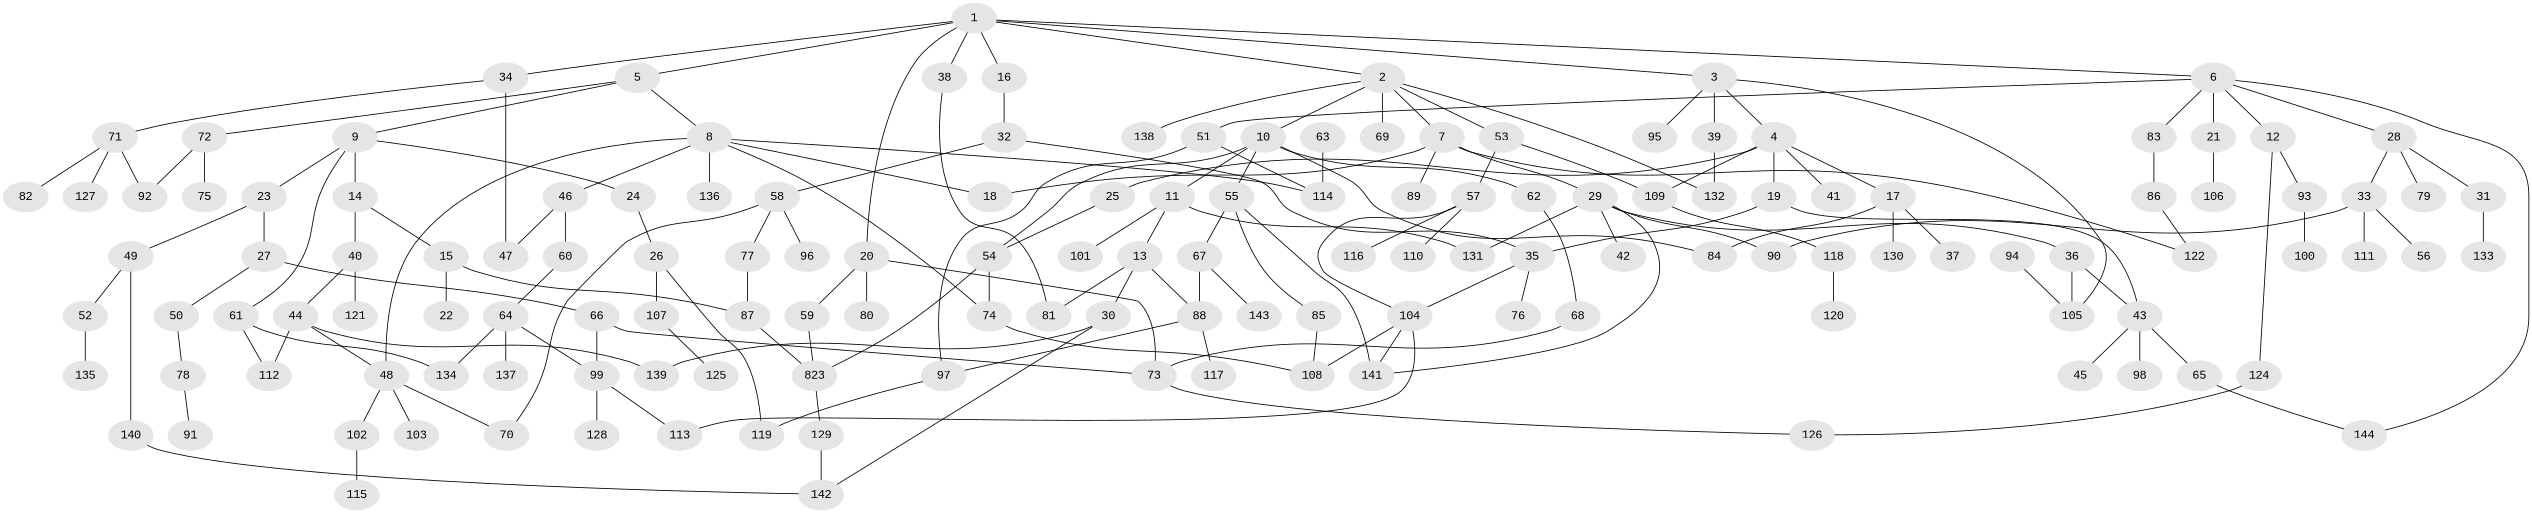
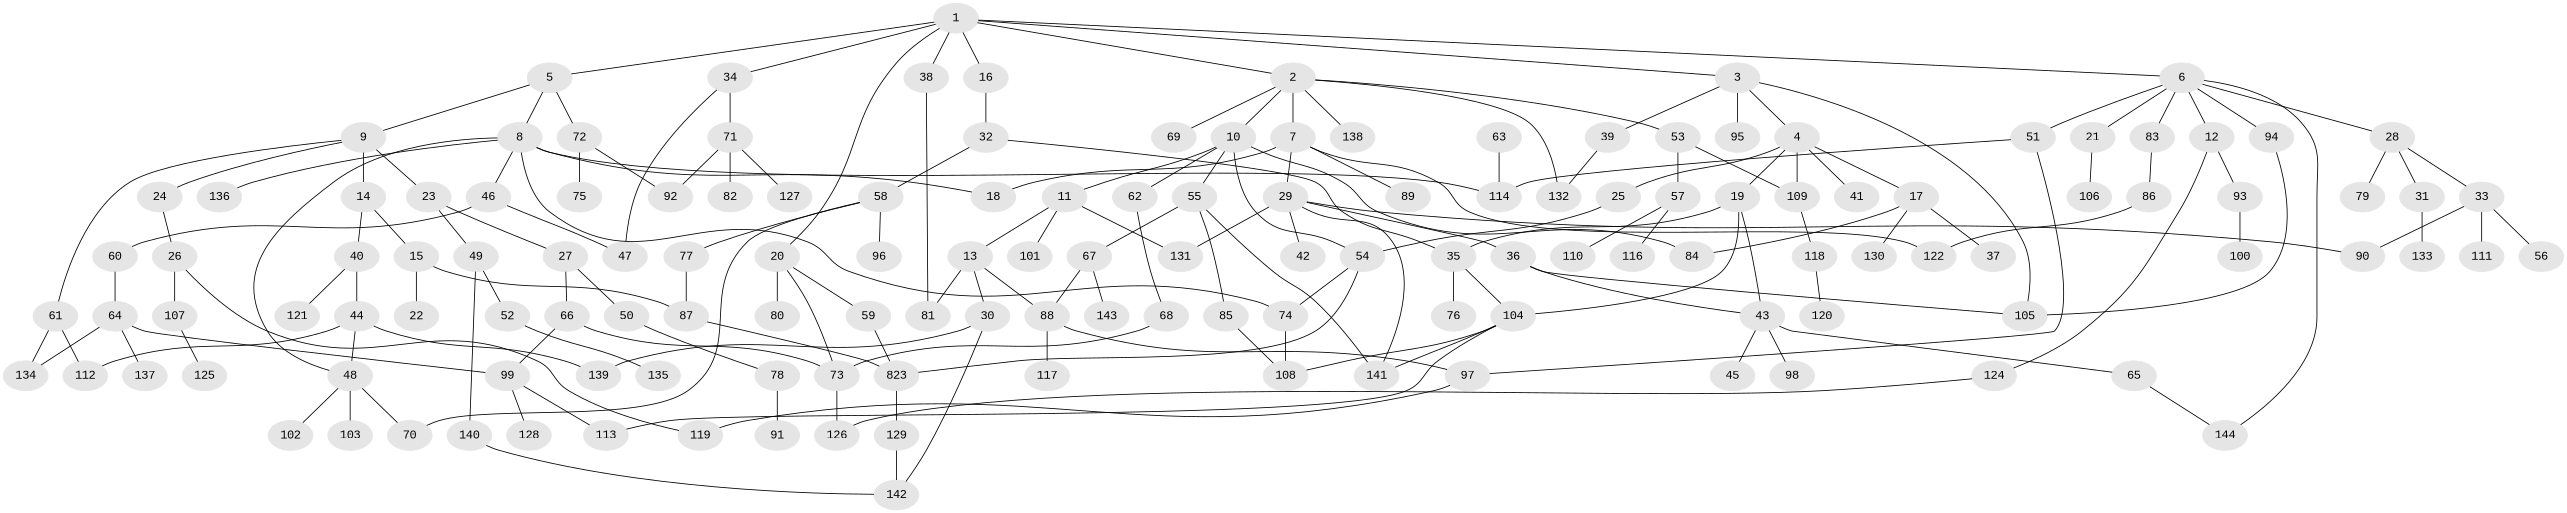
edge "6" -- "94": added
edge "57" -- "104": now "19" -- "104"
node "115": removed
